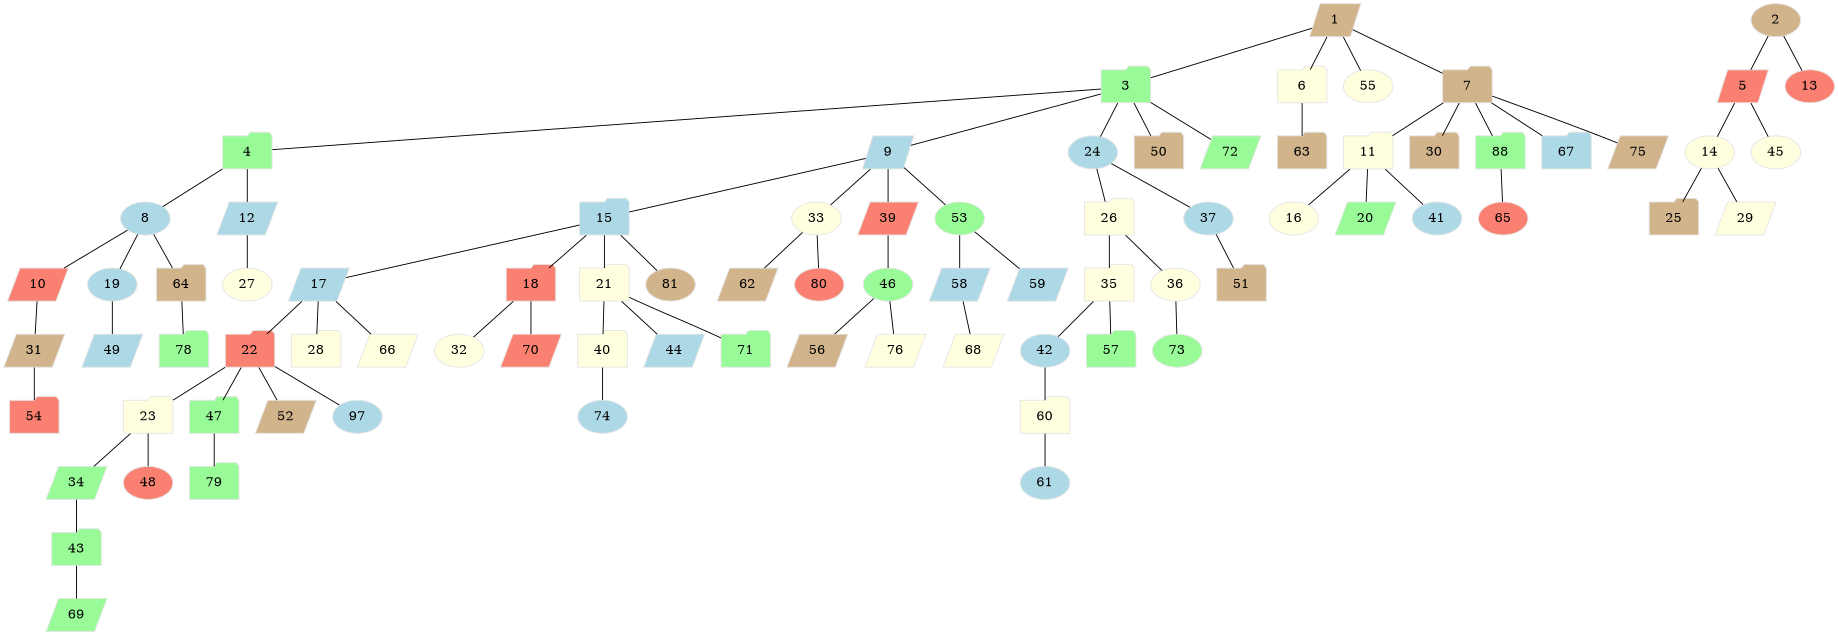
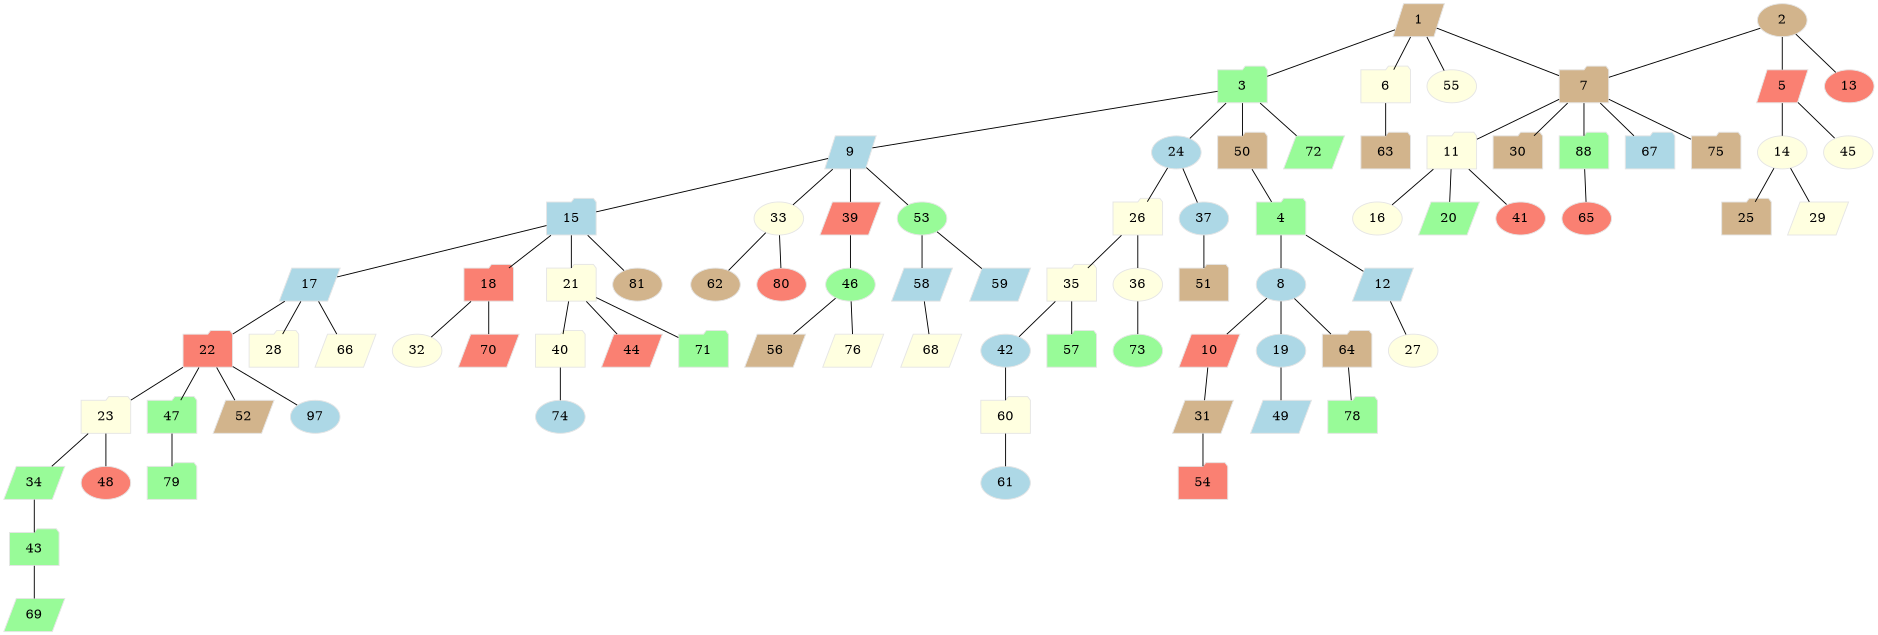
edge "2" -- "7": added
edge "3" -- "4": now "50" -- "4"
node "75": shape parallelogram -> folder
node "41": fillcolor lightblue -> salmon
node "62": shape parallelogram -> ellipse
node "44": fillcolor lightblue -> salmon
